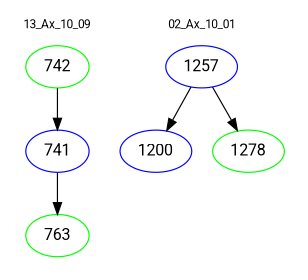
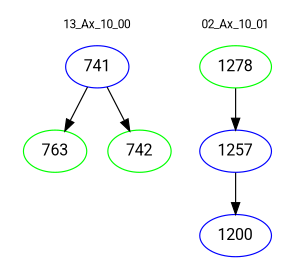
cluster "13_Ax_10_09": label "13_Ax_10_09" -> "13_Ax_10_00"
edge "742" -> "741": reversed
edge "1257" -> "1278": reversed
